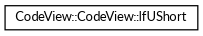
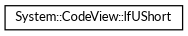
node "CodeView::CodeView::lfUShort": label "CodeView::CodeView::lfUShort" -> "System::CodeView::lfUShort"
